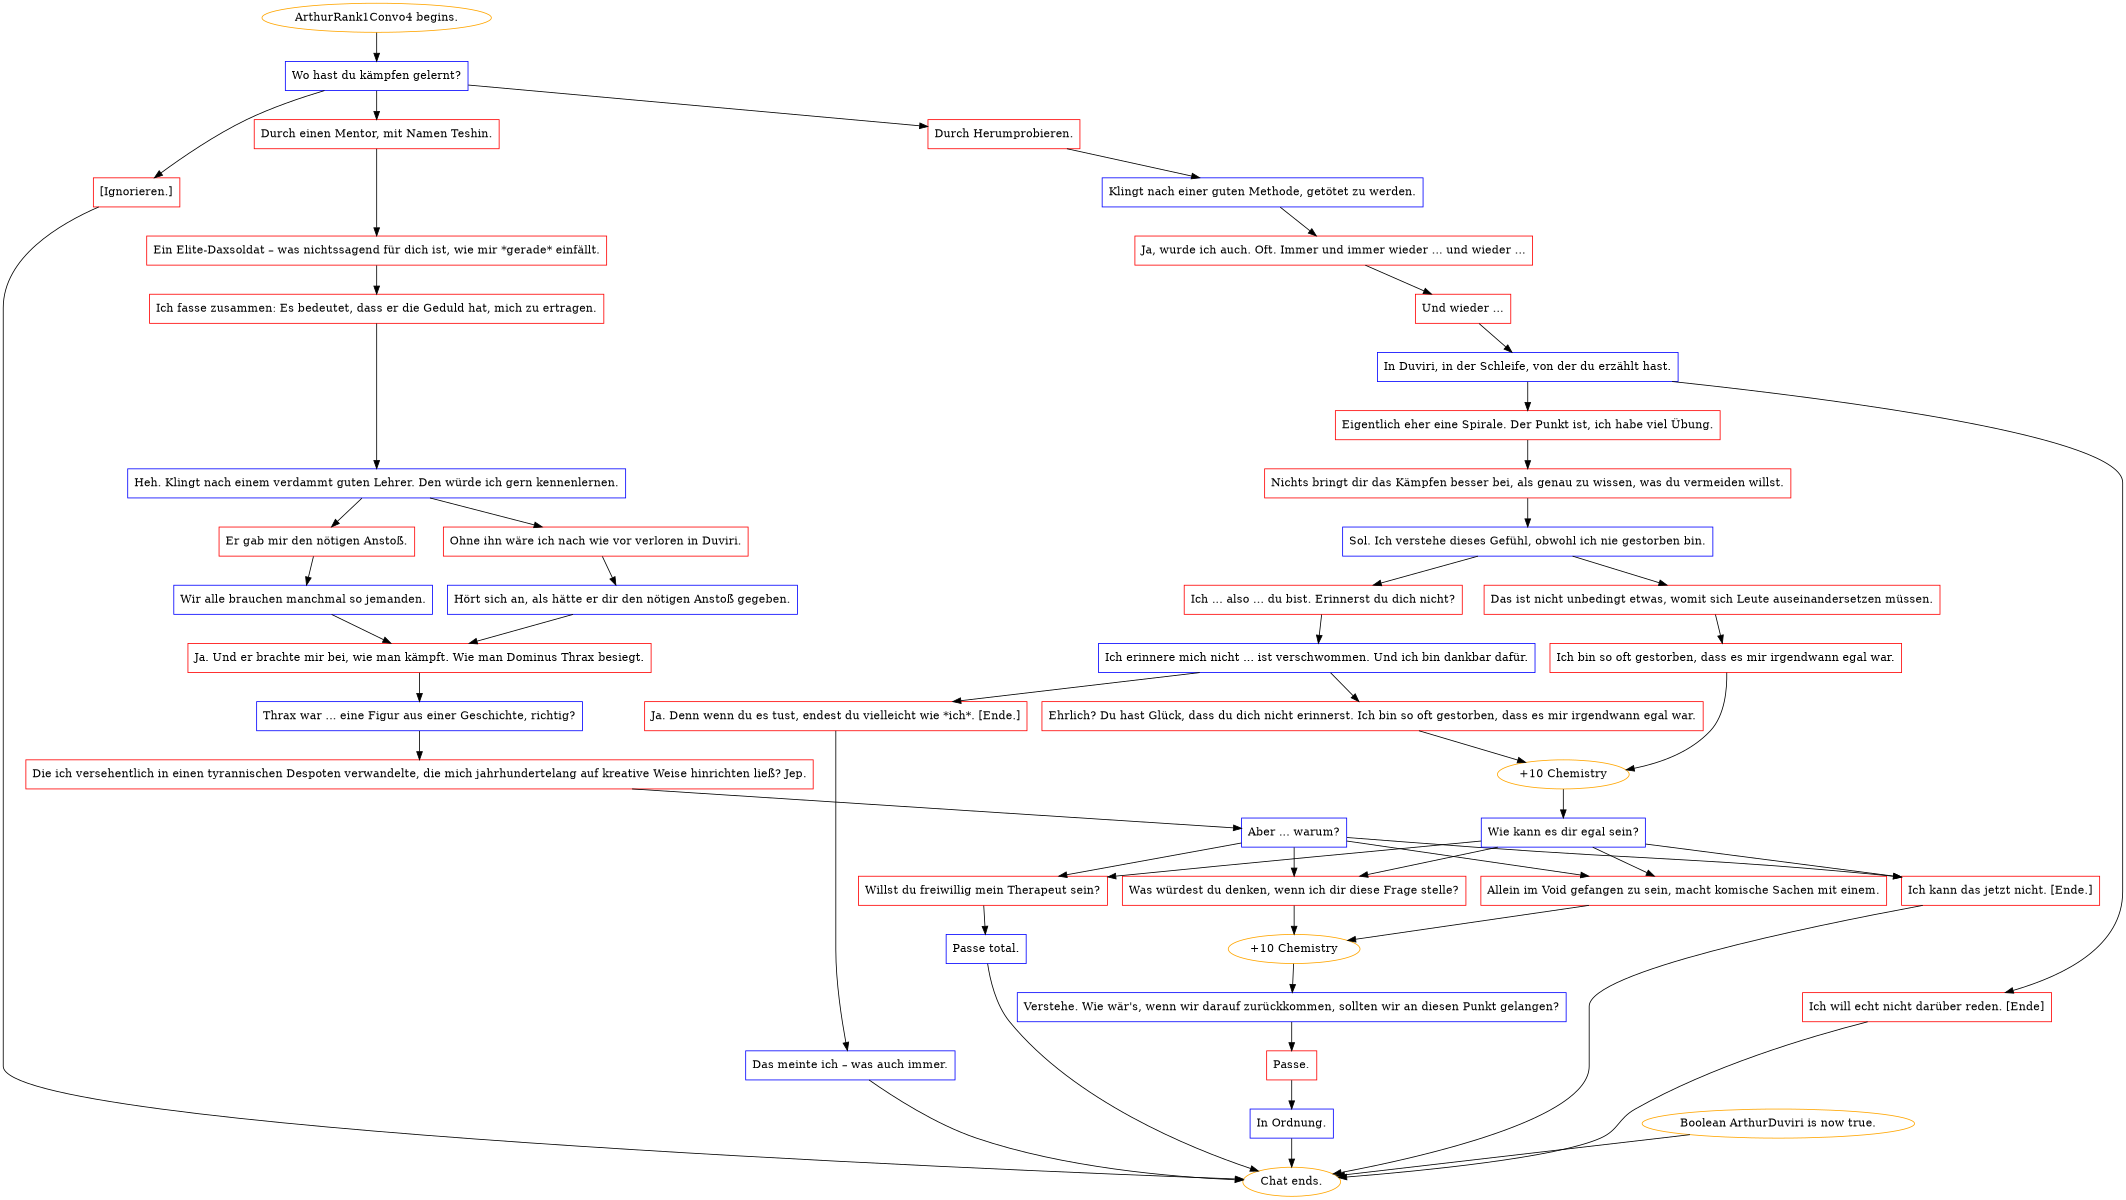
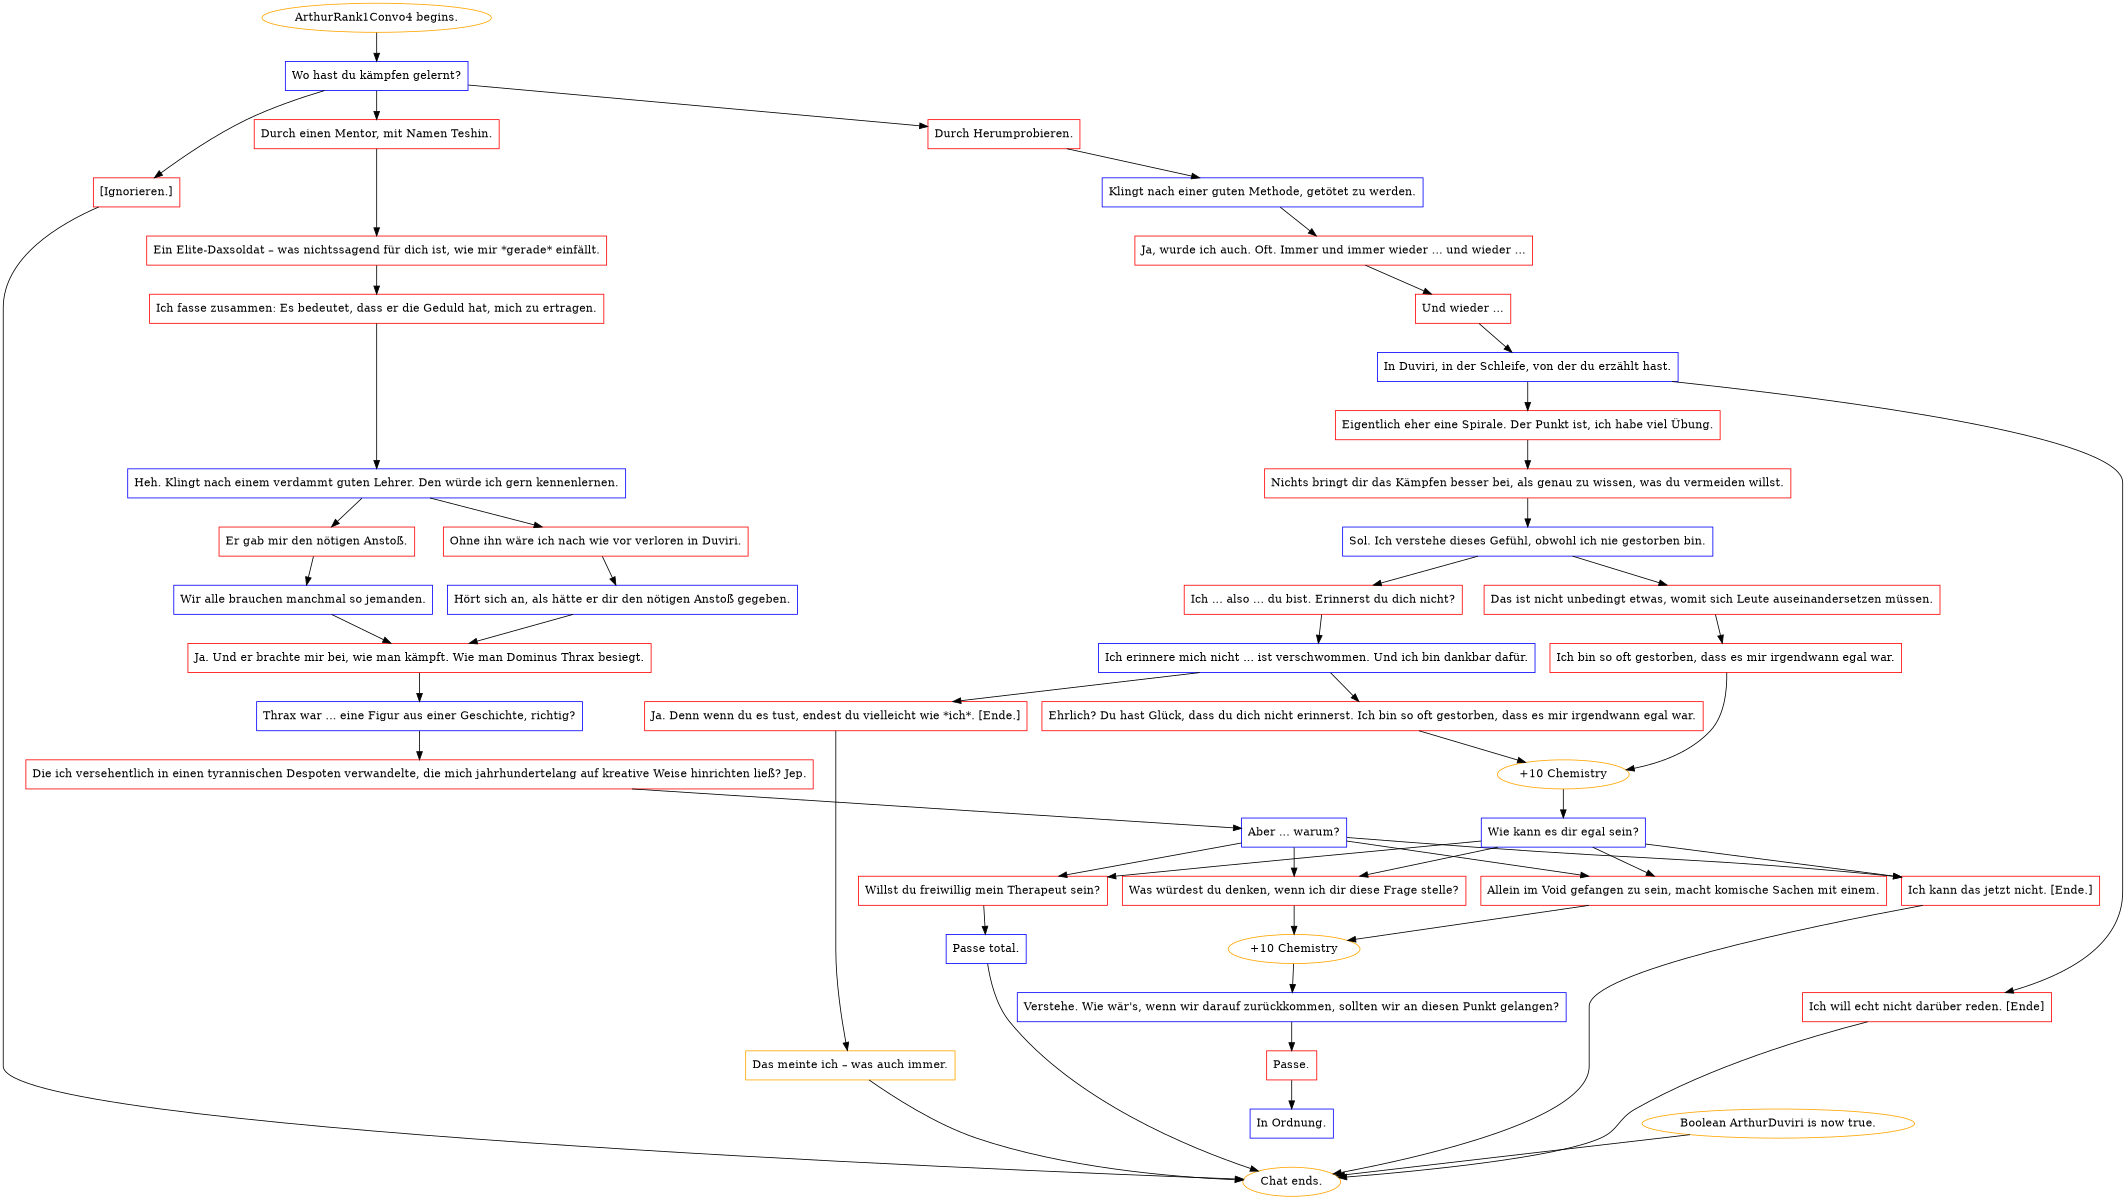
node "Das meinte ich – was auch immer.": color blue -> orange
edge "In Ordnung." -> "Chat ends.": removed
